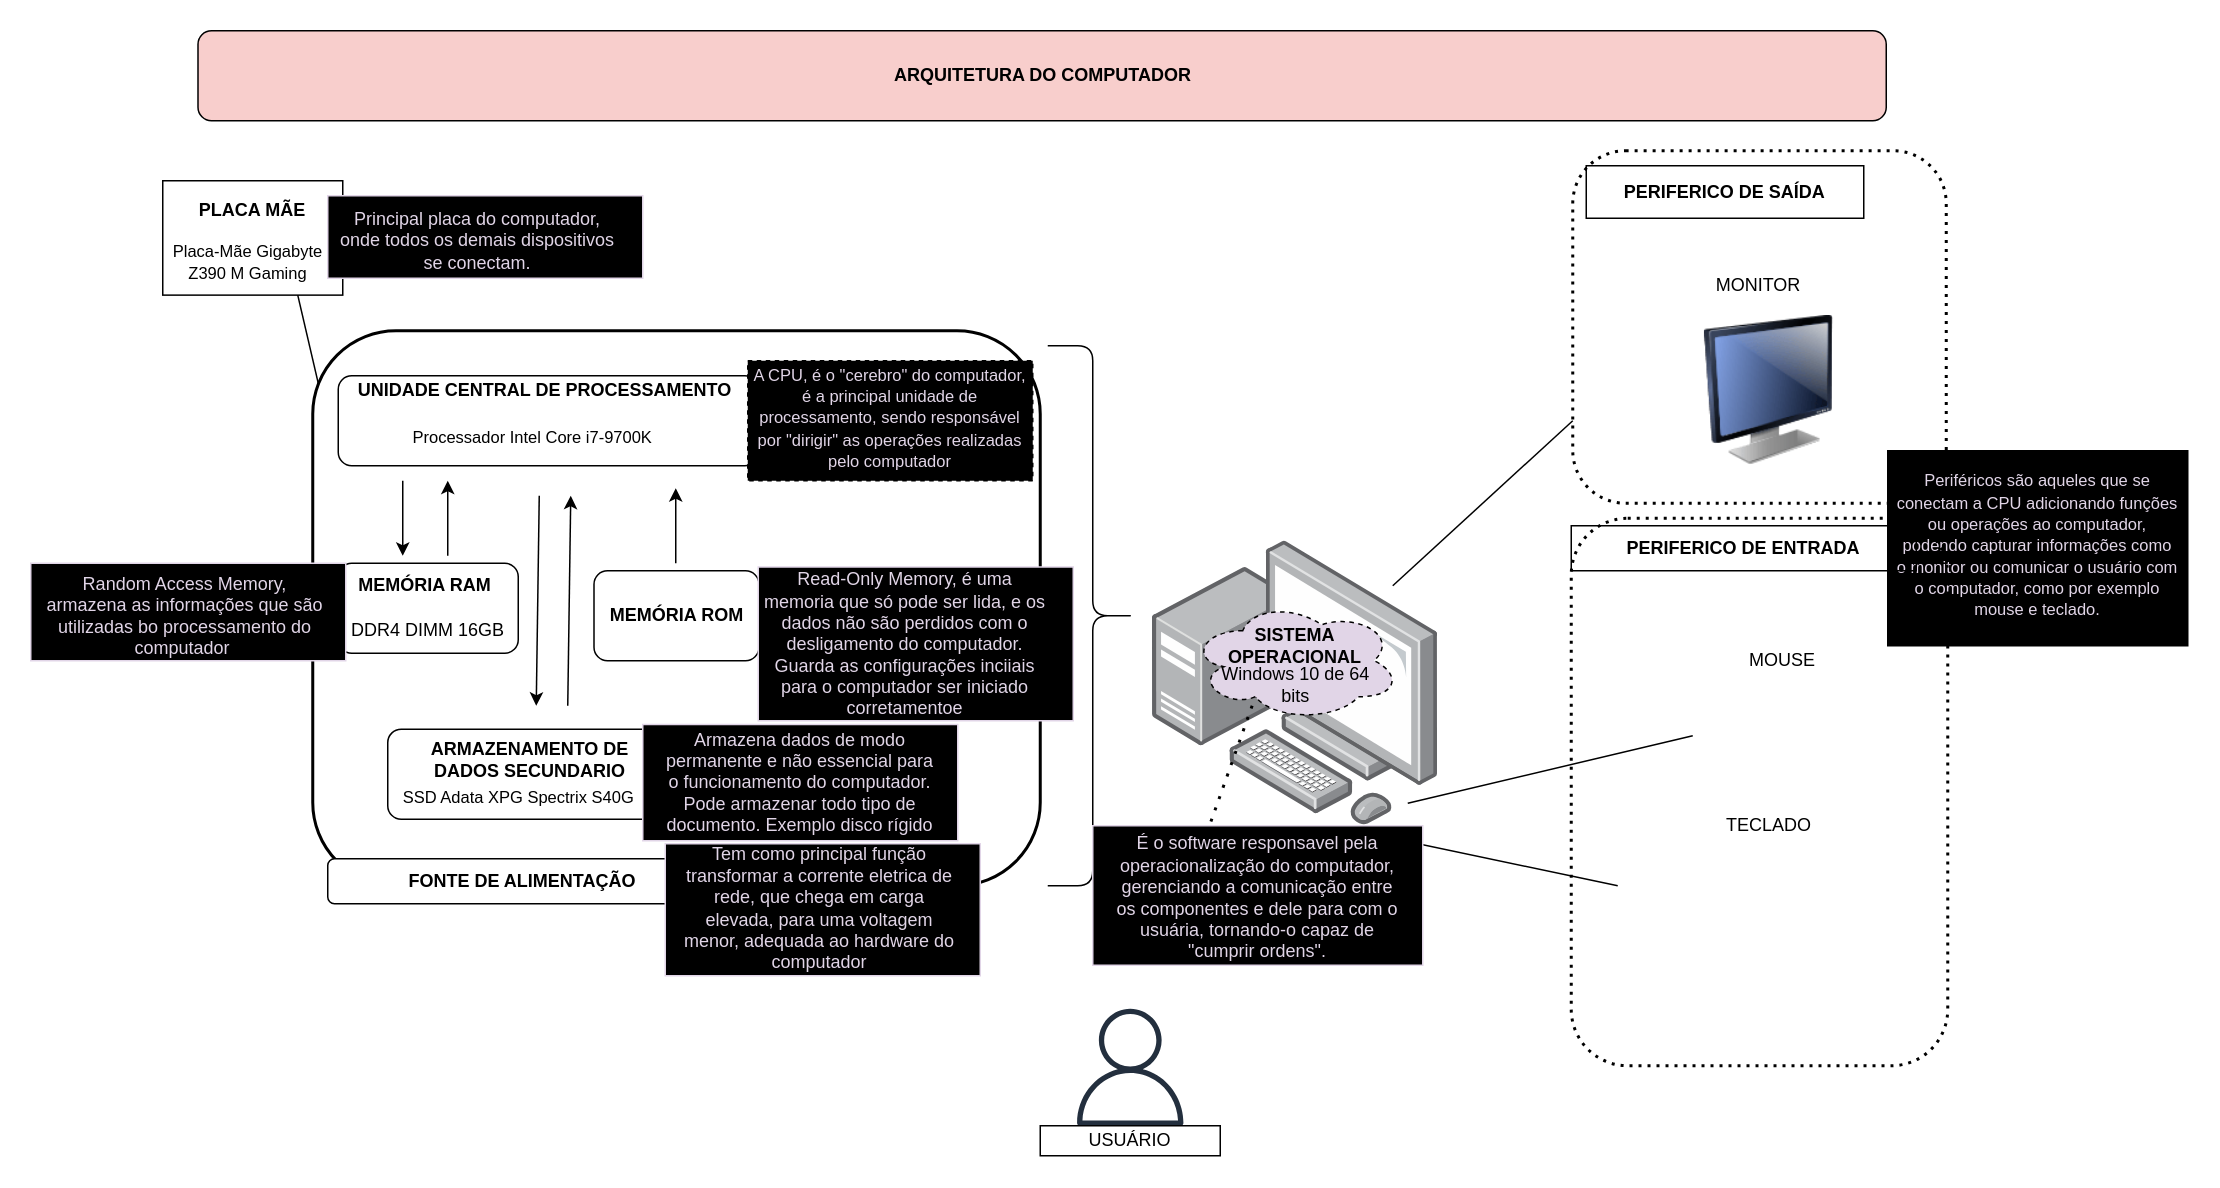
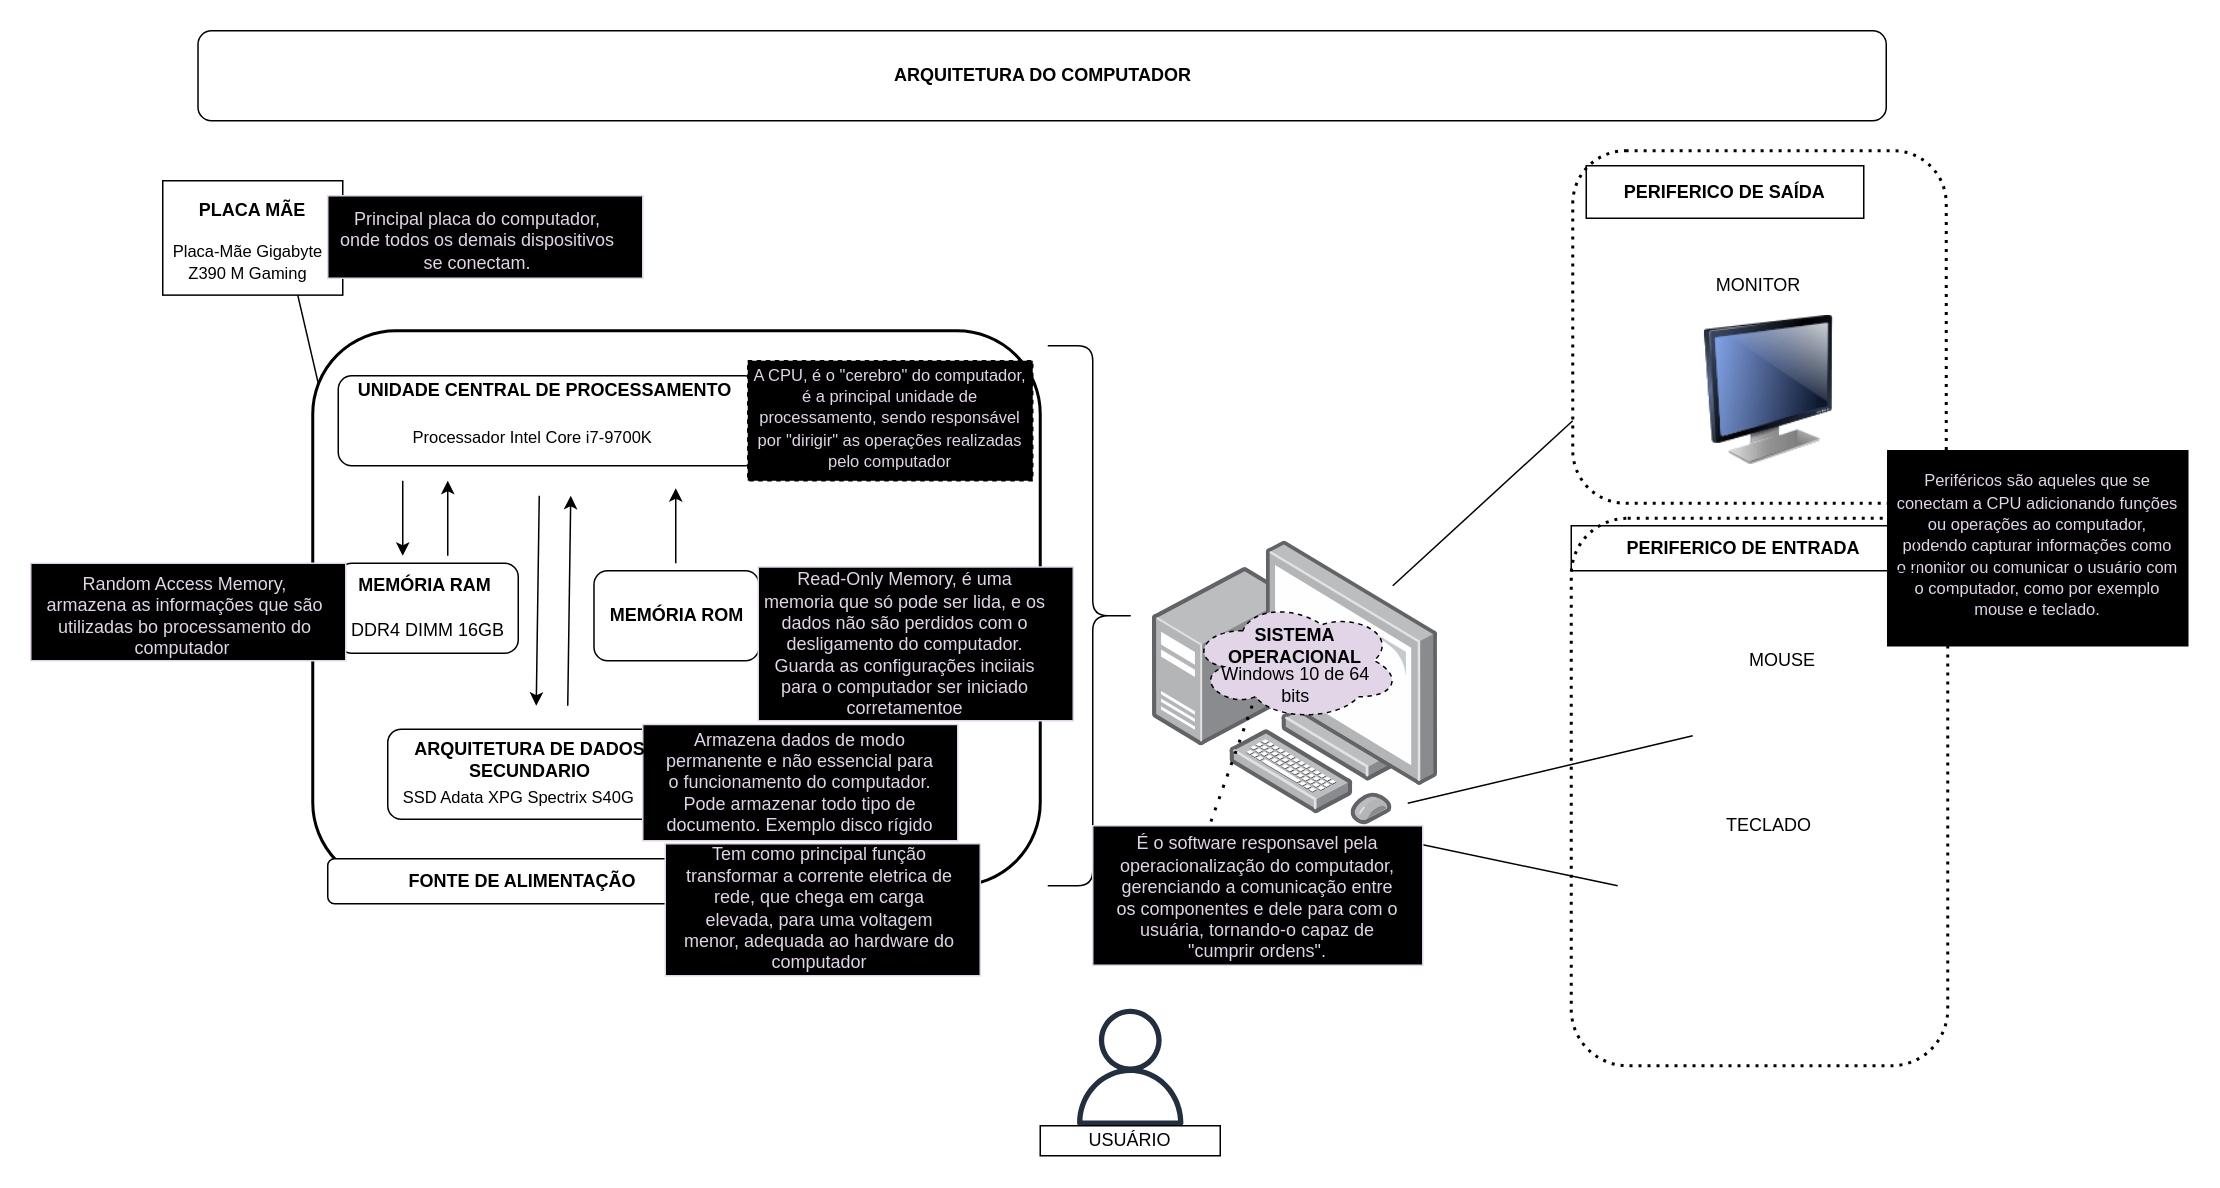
node "ARQUITETURA DO COMPUTADOR": fillcolor #f8cecc -> #ffffff
node "ARMAZENAMENTO DE DADOS SECUNDARIO": label "ARMAZENAMENTO DE DADOS SECUNDARIO" -> "ARQUITETURA DE DADOS SECUNDARIO"
